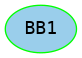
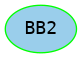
node "BB1": label "BB1" -> "BB2"
